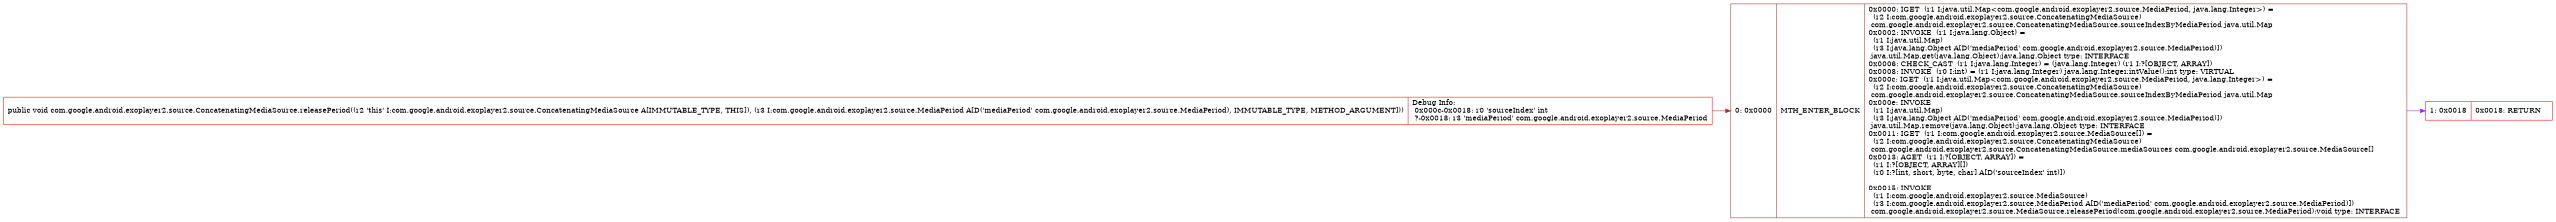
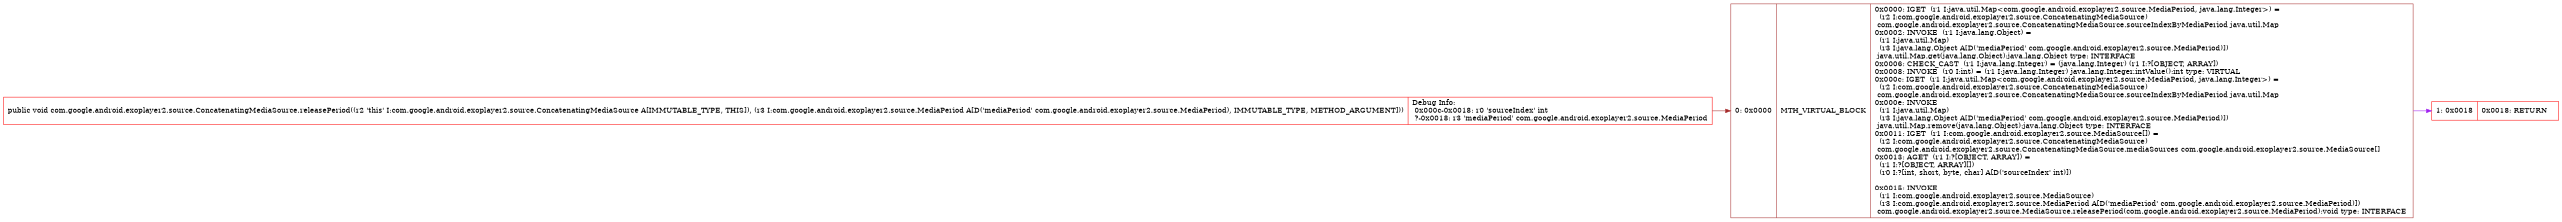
node "0: 0x0000": text "MTH_ENTER_BLOCK" -> "MTH_VIRTUAL_BLOCK"
